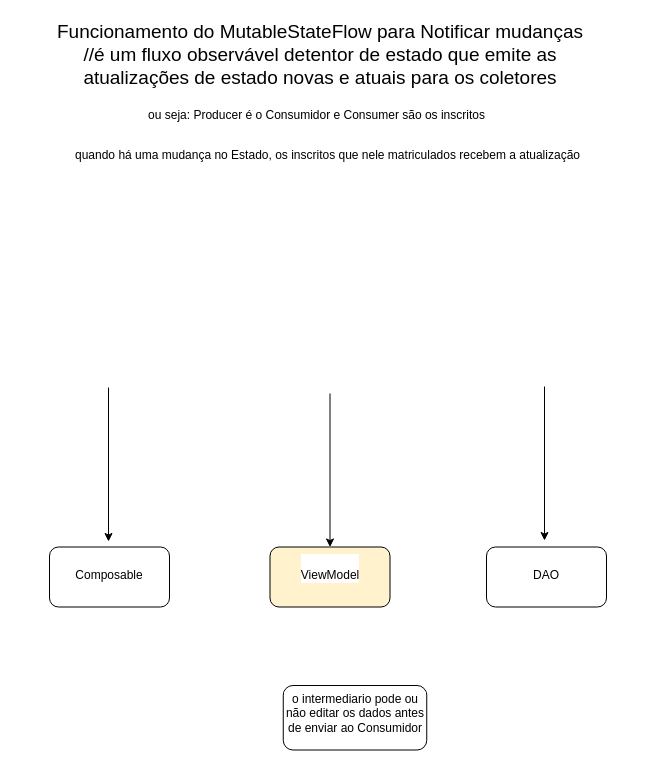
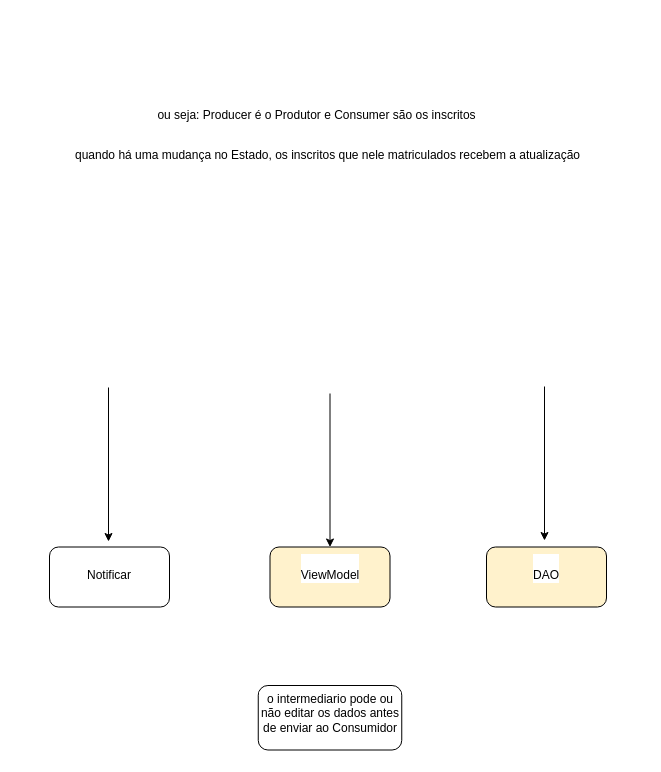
node "Funcionamento do MutableStateFlow para Notificar mudanças //é um fluxo observável detentor de estado que emite as atualizações de estado novas e atuais para os coletores": removed
node "ou seja: Producer é o Consumidor e Consumer são os inscritos": label "ou seja: Producer é o Consumidor e Consumer são os inscritos" -> "ou seja: Producer é o Produtor e Consumer são os inscritos"
node "Composable": label "Composable" -> "Notificar"
node "DAO": fillcolor #ffffff -> #fff2cc
node "o intermediario pode ou não editar os dados antes de enviar ao Consumidor": moved (355, 718) -> (330, 718)
